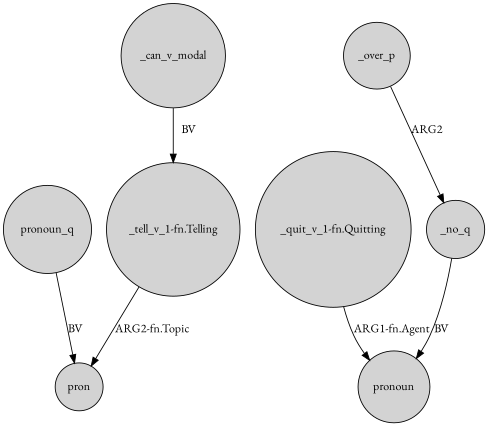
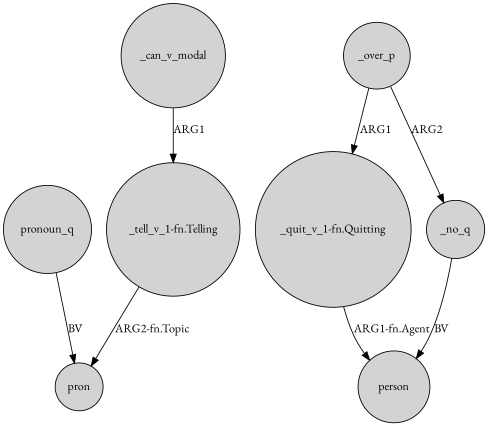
edge "_over_p" -> "_quit_v_1-fn.Quitting": added, label "ARG1"
edge "_can_v_modal" -> "_tell_v_1-fn.Telling": label "BV" -> "ARG1"
node "pronoun": label "pronoun" -> "person"
